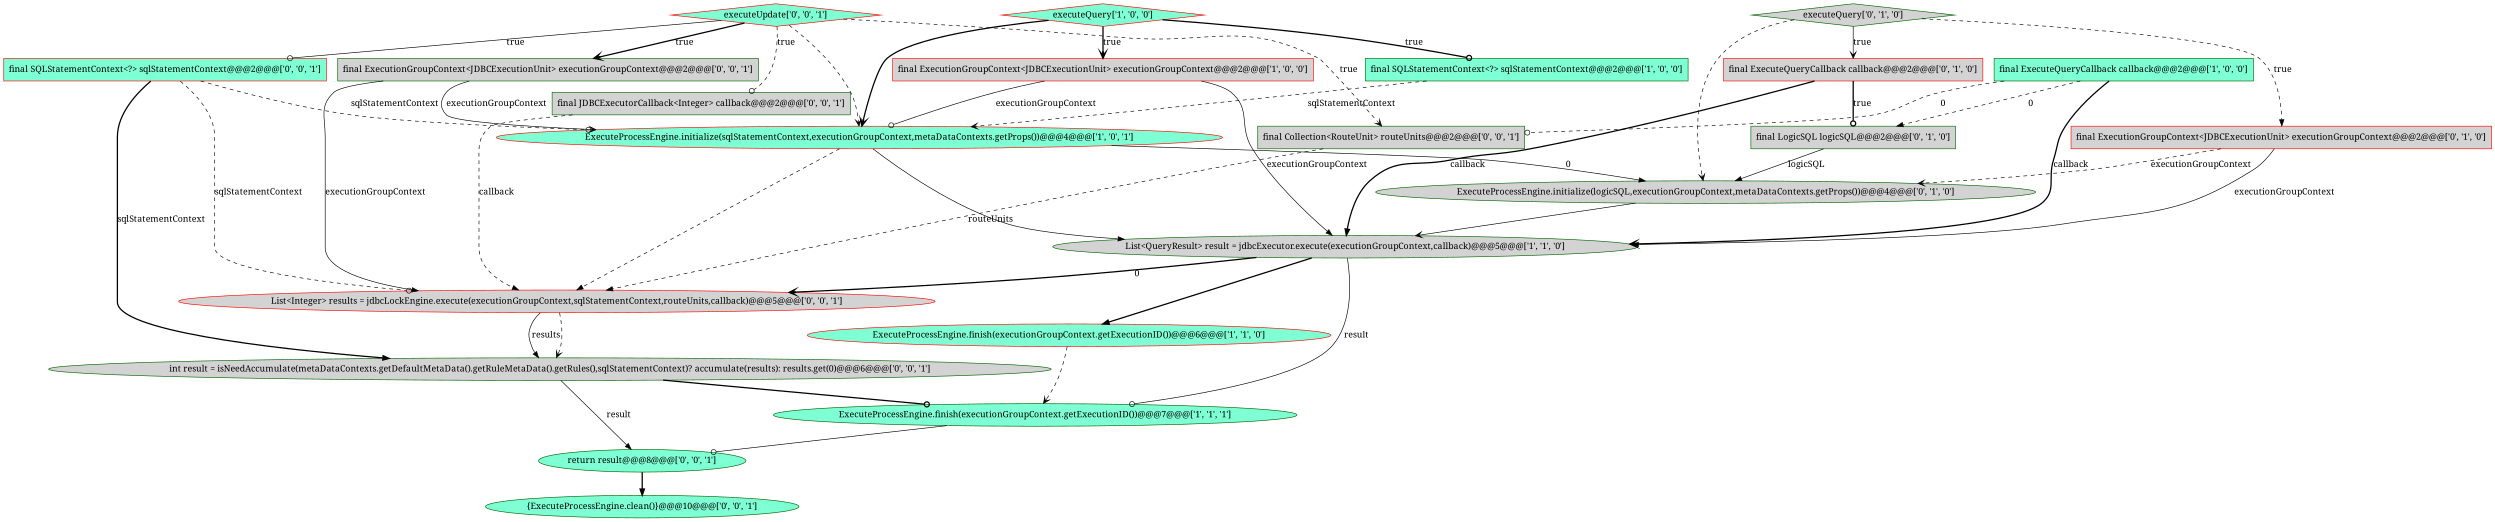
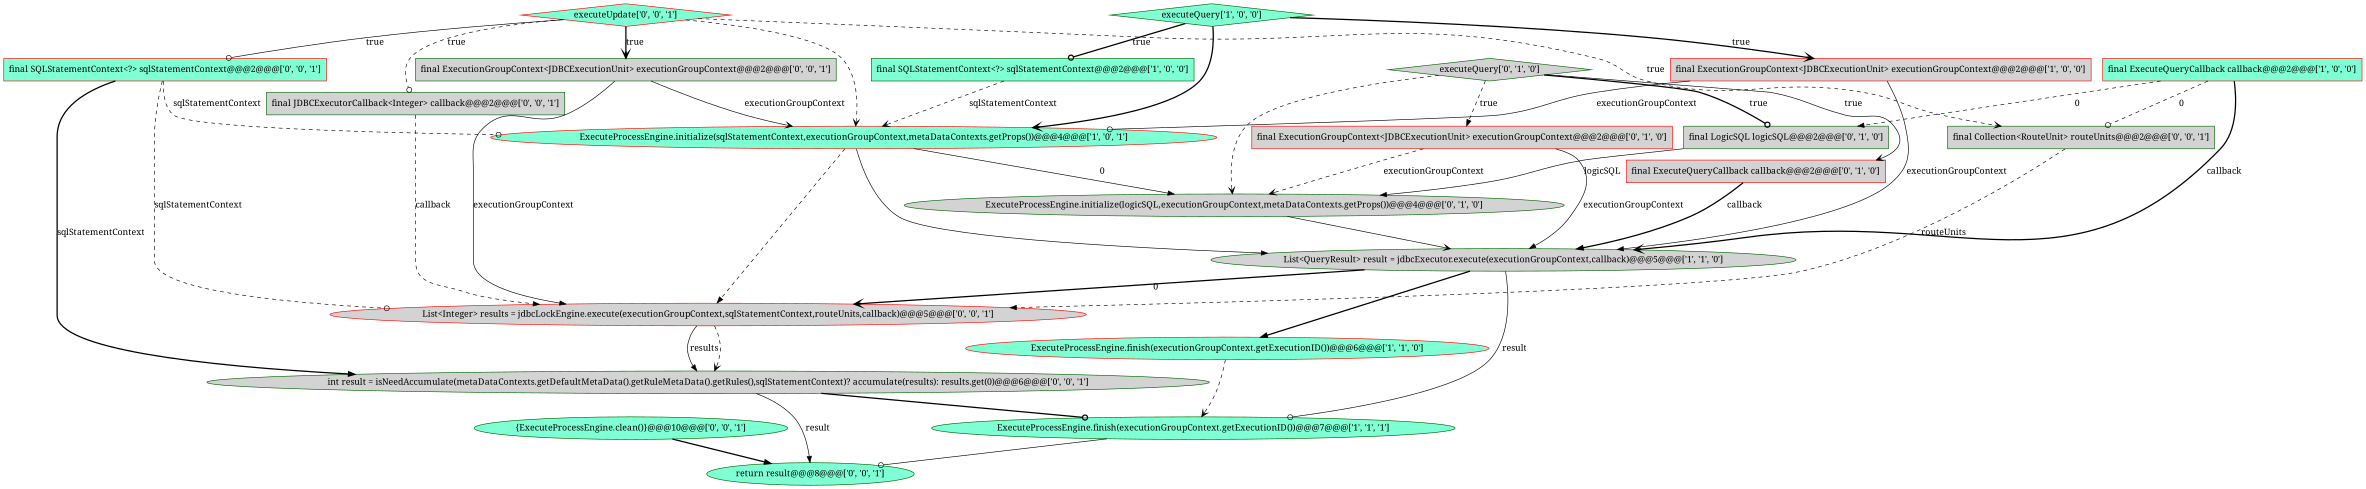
node "executeQuery['1', '0', '0']": color red -> darkgreen
node "final ExecuteQueryCallback callback@@@2@@@['1', '0', '0']": color darkgreen -> red
edge "final ExecuteQueryCallback callback@@@2@@@['0', '1', '0']" -> "final LogicSQL logicSQL@@@2@@@['0', '1', '0']": now "executeQuery['0', '1', '0']" -> "final LogicSQL logicSQL@@@2@@@['0', '1', '0']"
edge "return result@@@8@@@['0', '0', '1']" -> "{ExecuteProcessEngine.clean()}@@@10@@@['0', '0', '1']": reversed
